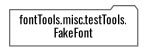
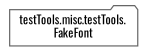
node "fontTools.misc.testTools. FakeFont": label "fontTools.misc.testTools. FakeFont" -> "testTools.misc.testTools. FakeFont"
